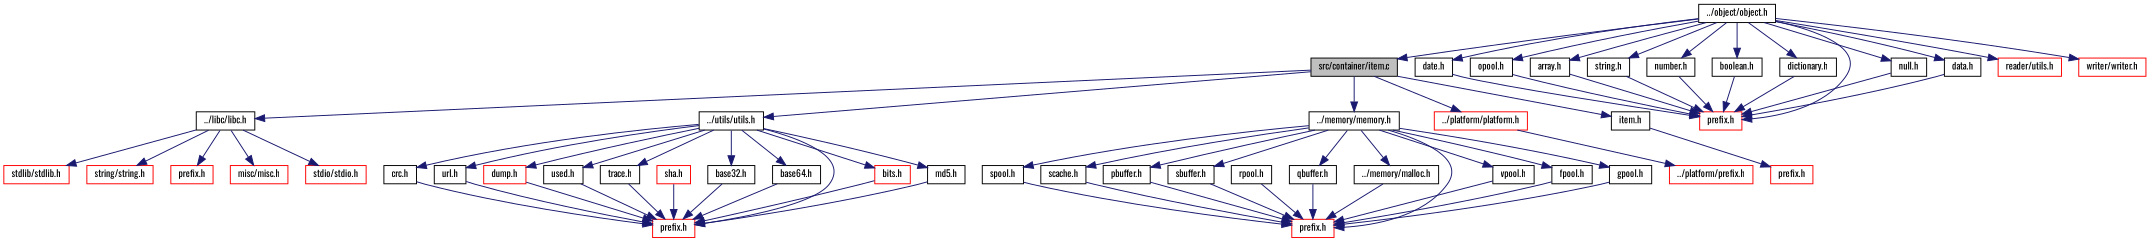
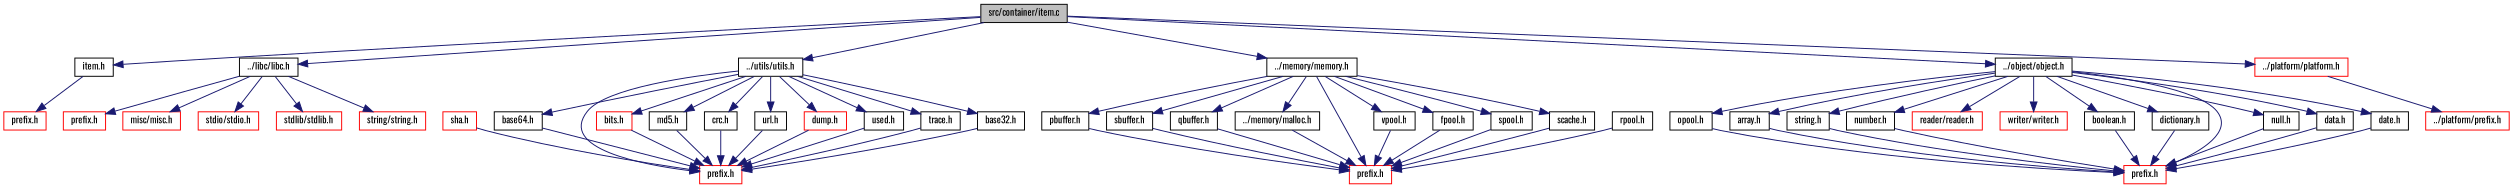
edge "../object/object.h" -> "src/container/item.c": reversed
node "reader/utils.h": label "reader/utils.h" -> "reader/reader.h"
node "gpool.h": removed
